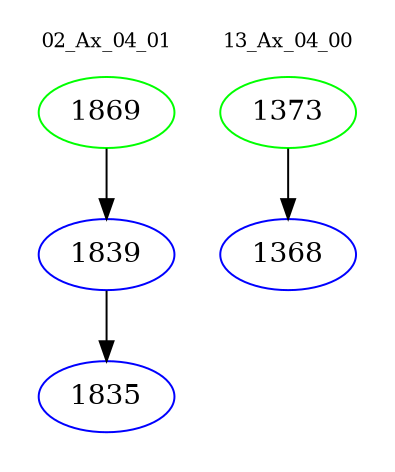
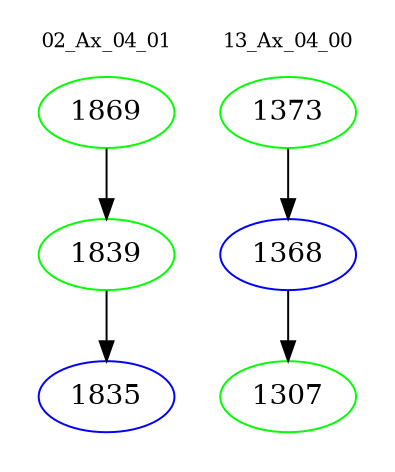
node "1839": color blue -> green
node "1307": added
